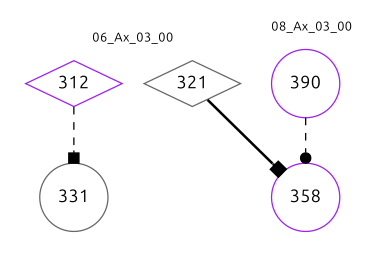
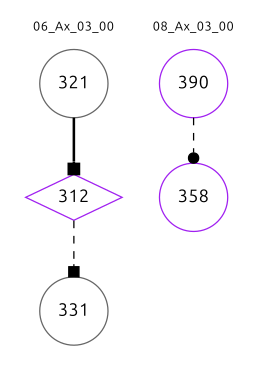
node "321": shape diamond -> circle
edge "321" -> "358": now "321" -> "312"
